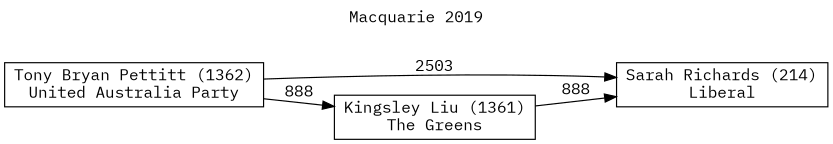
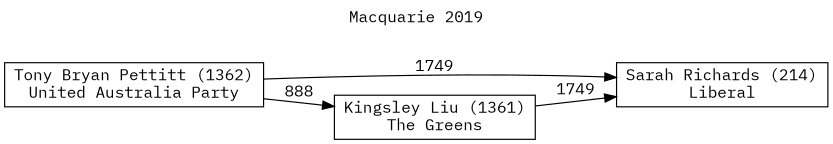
edge "Tony Bryan Pettitt (1362) United Australia Party" -> "Sarah Richards (214) Liberal": label "2503" -> "1749"
edge "Kingsley Liu (1361) The Greens" -> "Sarah Richards (214) Liberal": label "888" -> "1749"
